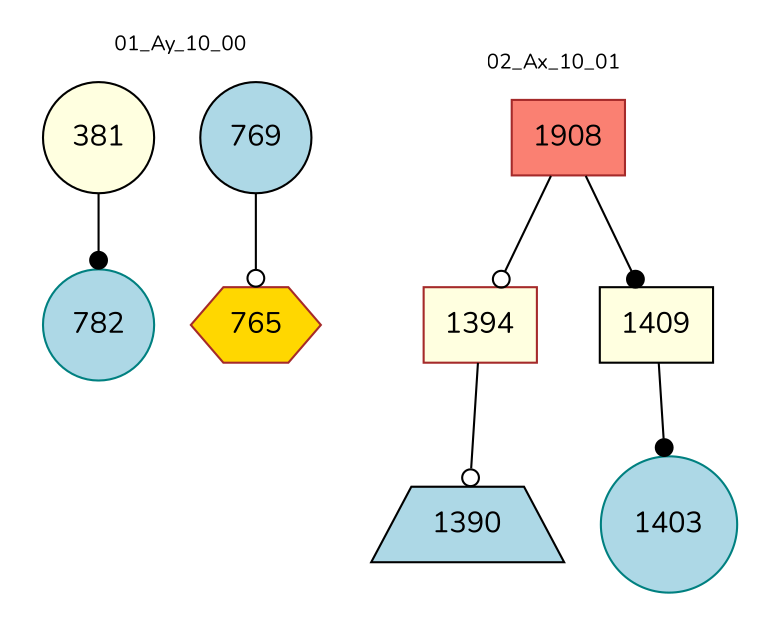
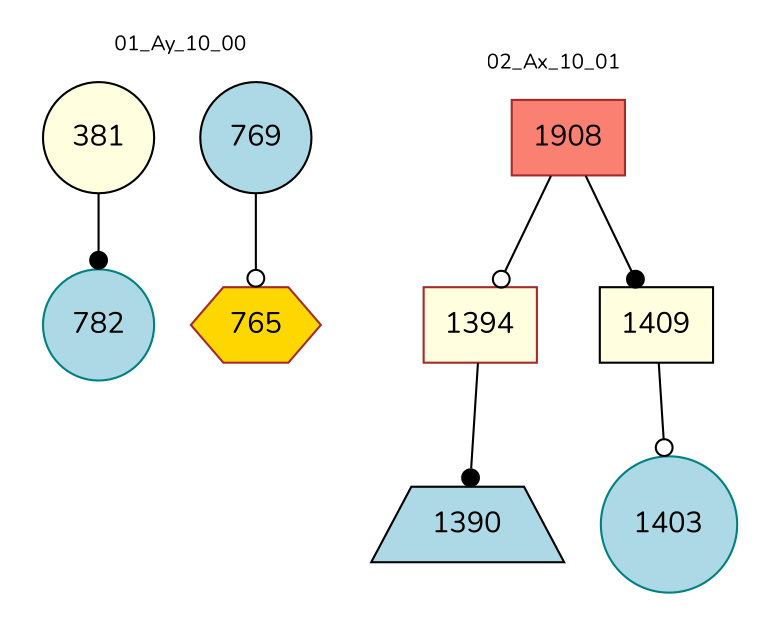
edge "1409" -> "1403": arrowhead dot -> odot
edge "1394" -> "1390": arrowhead odot -> dot
